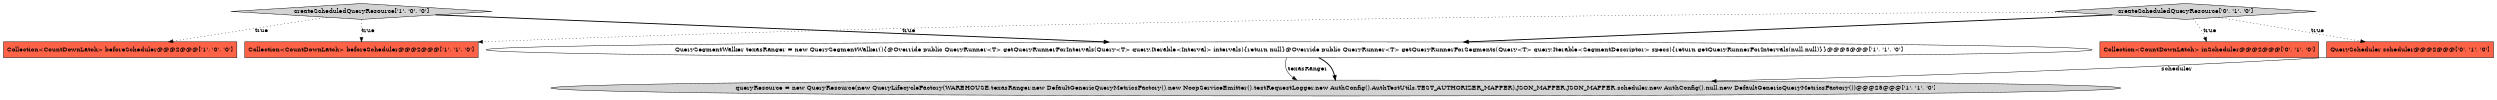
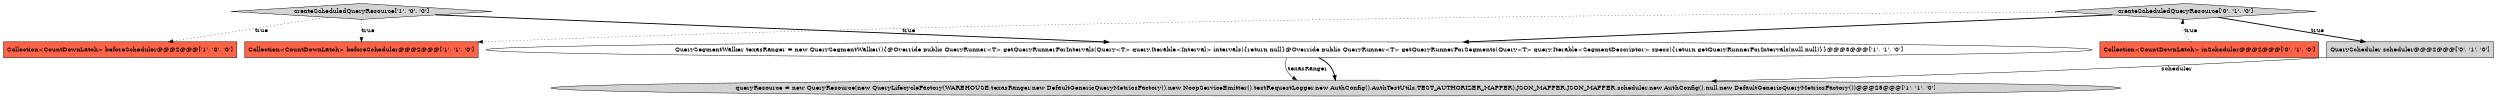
edge "createScheduledQueryResource['0', '1', '0']" -> "Collection<CountDownLatch> inScheduler@@@2@@@['0', '1', '0']": reversed
edge "createScheduledQueryResource['0', '1', '0']" -> "QueryScheduler scheduler@@@2@@@['0', '1', '0']": style dotted -> bold
node "QueryScheduler scheduler@@@2@@@['0', '1', '0']": fillcolor tomato -> lightgray
